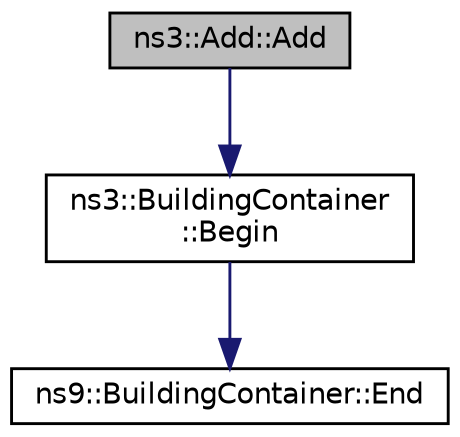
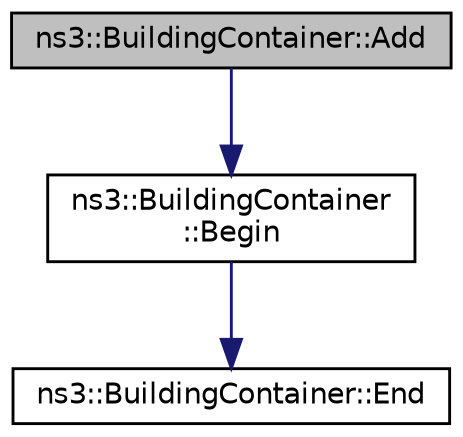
node "ns3::Add::Add": label "ns3::Add::Add" -> "ns3::BuildingContainer::Add"
node "ns9::BuildingContainer::End": label "ns9::BuildingContainer::End" -> "ns3::BuildingContainer::End"
